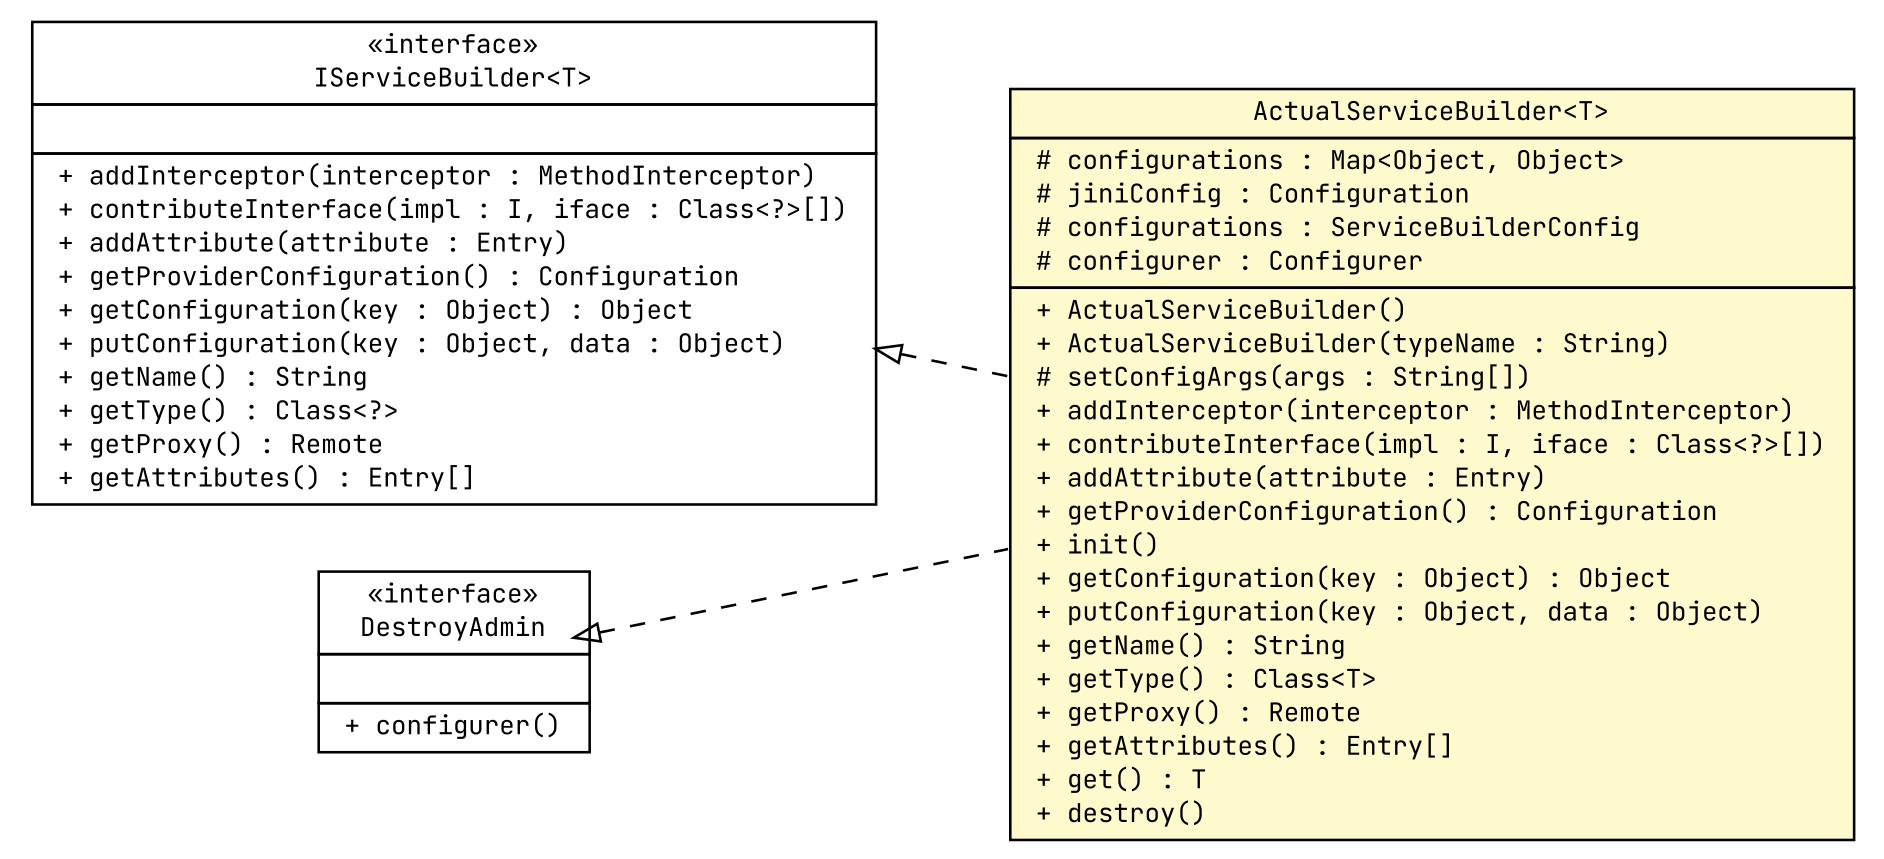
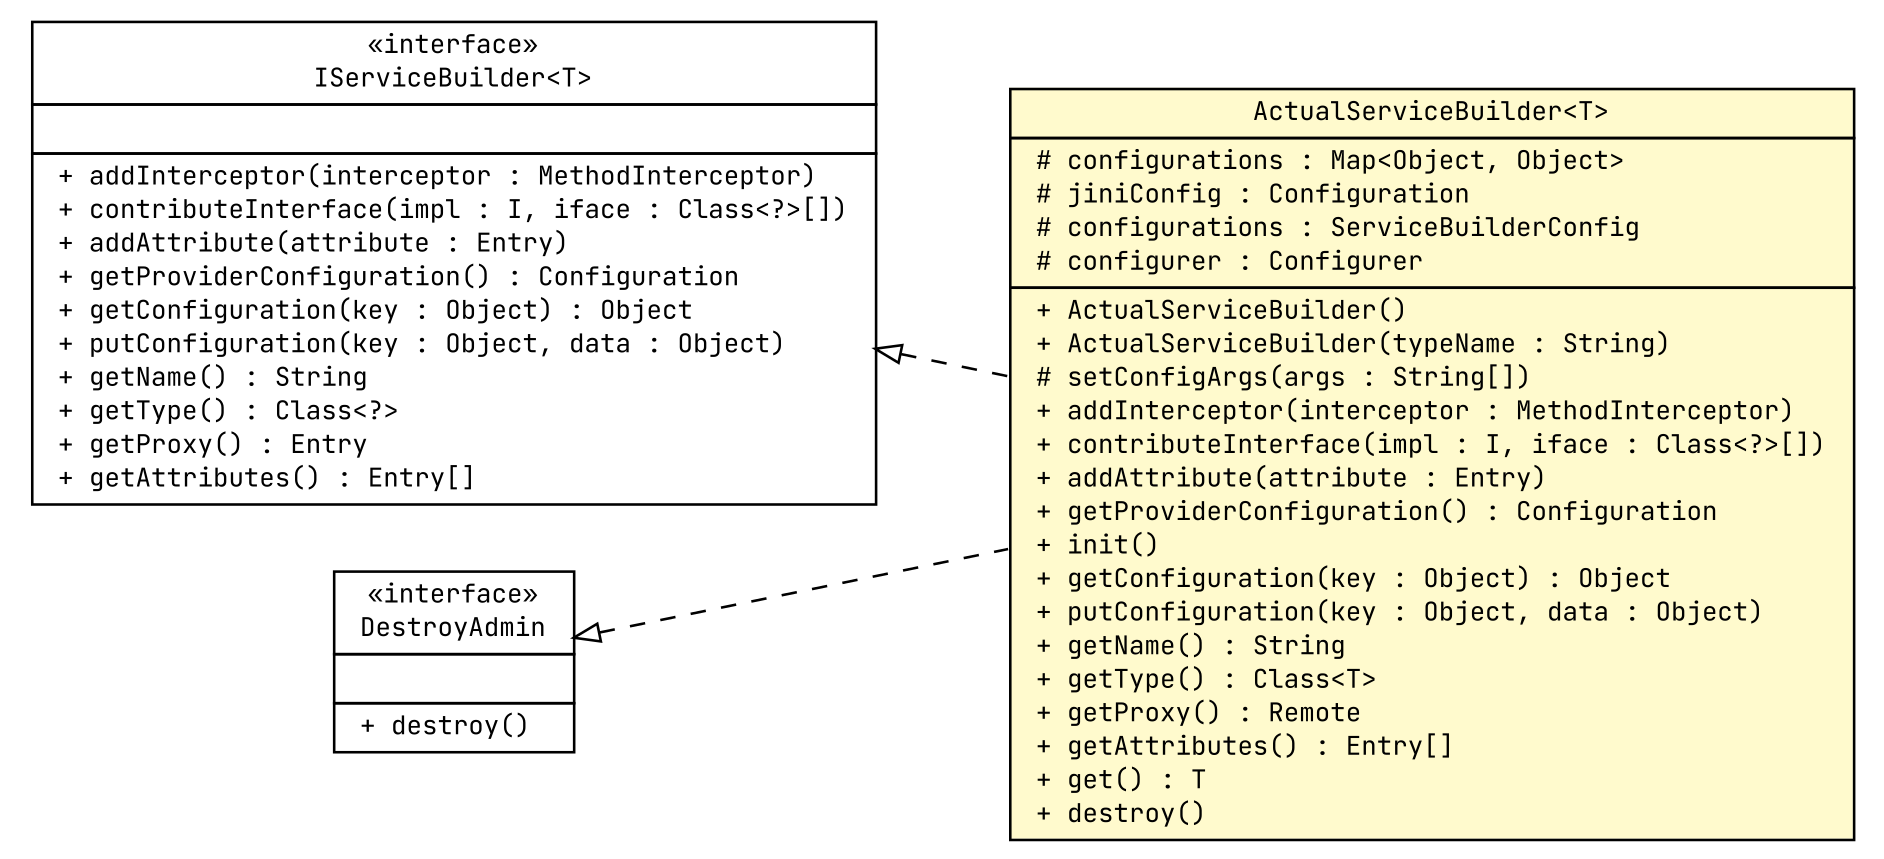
node "IServiceBuilder<T>": text "+ getProxy() : Remote" -> "+ getProxy() : Entry"
node "DestroyAdmin": text "+ configurer()" -> "+ destroy()"
